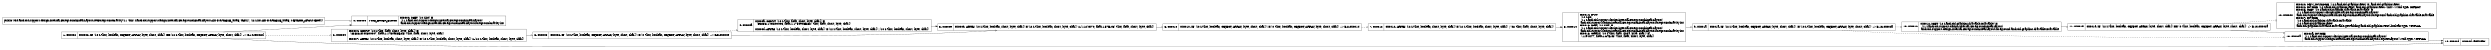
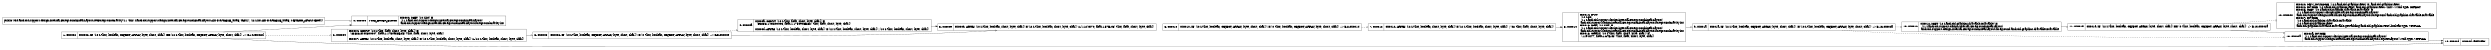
edge "5: 0x000e" -> "6: 0x0010": removed
